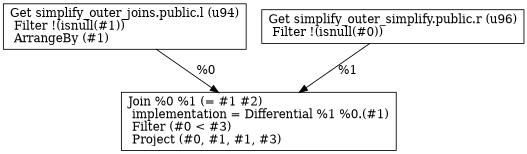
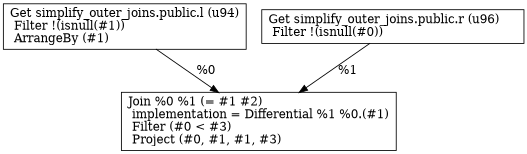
node "Get simplify_outer_simplify.public.r (u96) Filter !(isnull(#0))": label "Get simplify_outer_simplify.public.r (u96) Filter !(isnull(#0))" -> "Get simplify_outer_joins.public.r (u96) Filter !(isnull(#0))"
